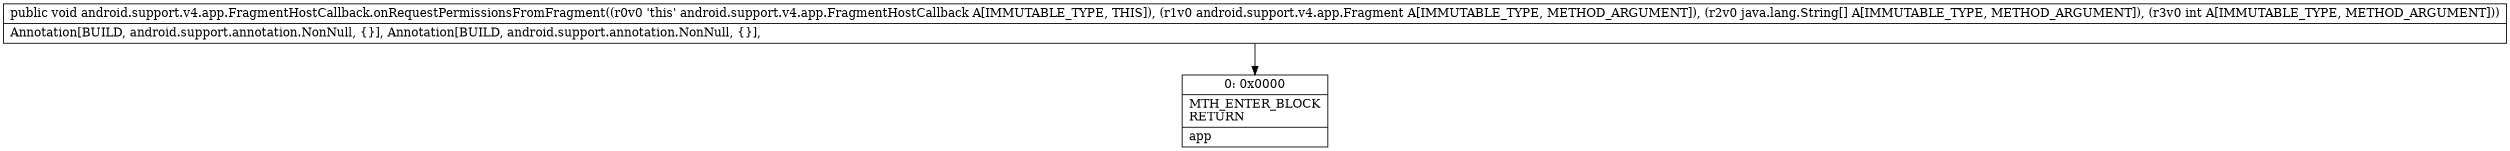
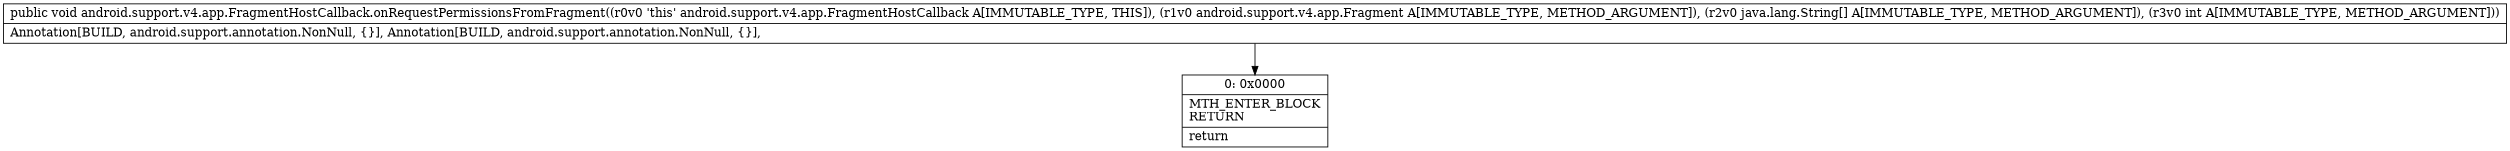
node "0: 0x0000": text "app" -> "return"
